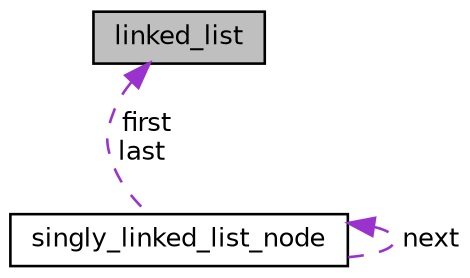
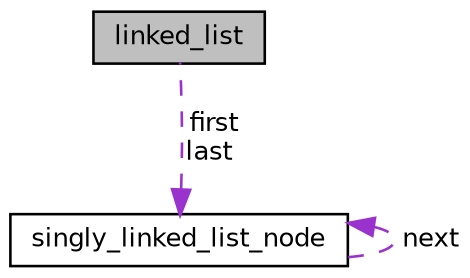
edge "singly_linked_list_node" -> "linked_list": reversed
